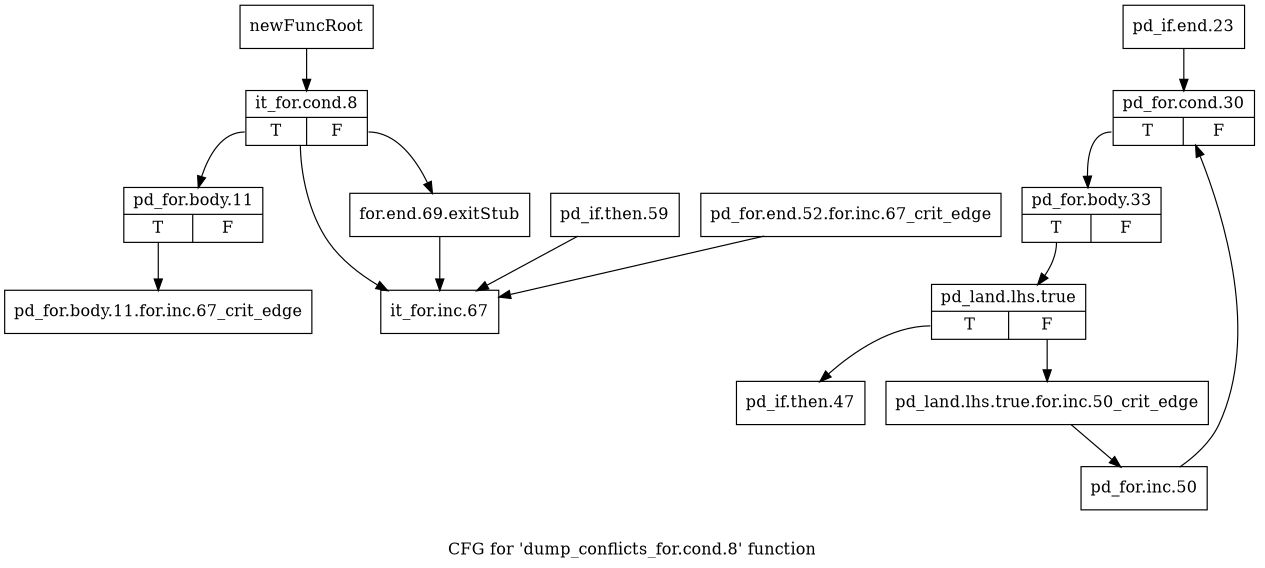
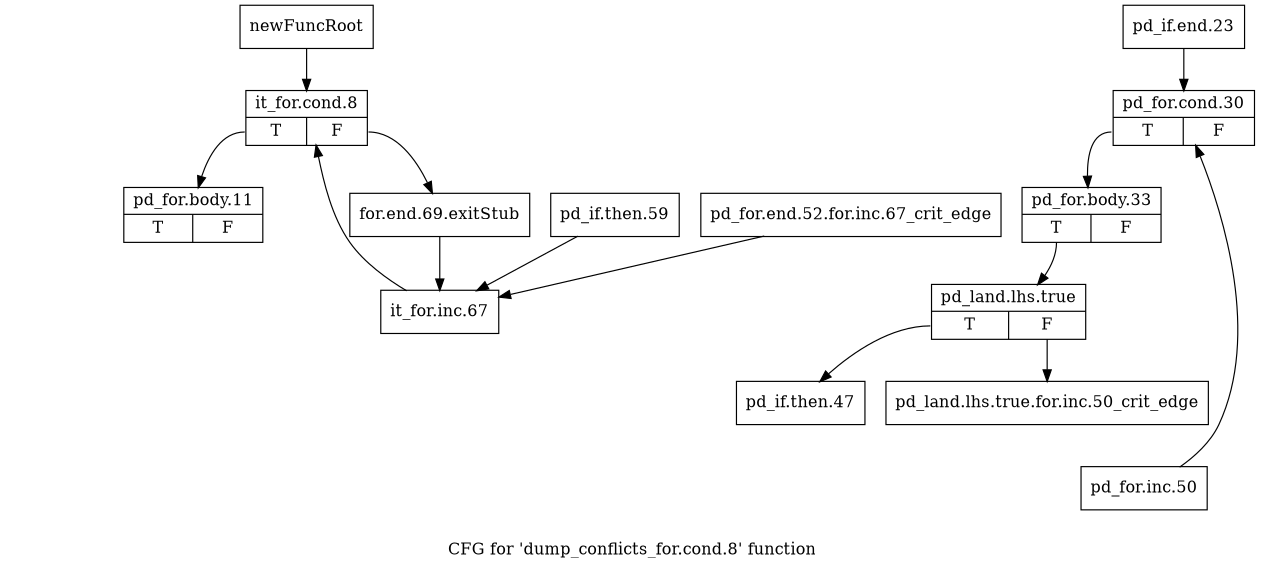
edge "it_for.cond.8" -> "it_for.inc.67": reversed
node "pd_for.body.11.for.inc.67_crit_edge": removed
edge "pd_land.lhs.true.for.inc.50_crit_edge" -> "pd_for.inc.50": removed
